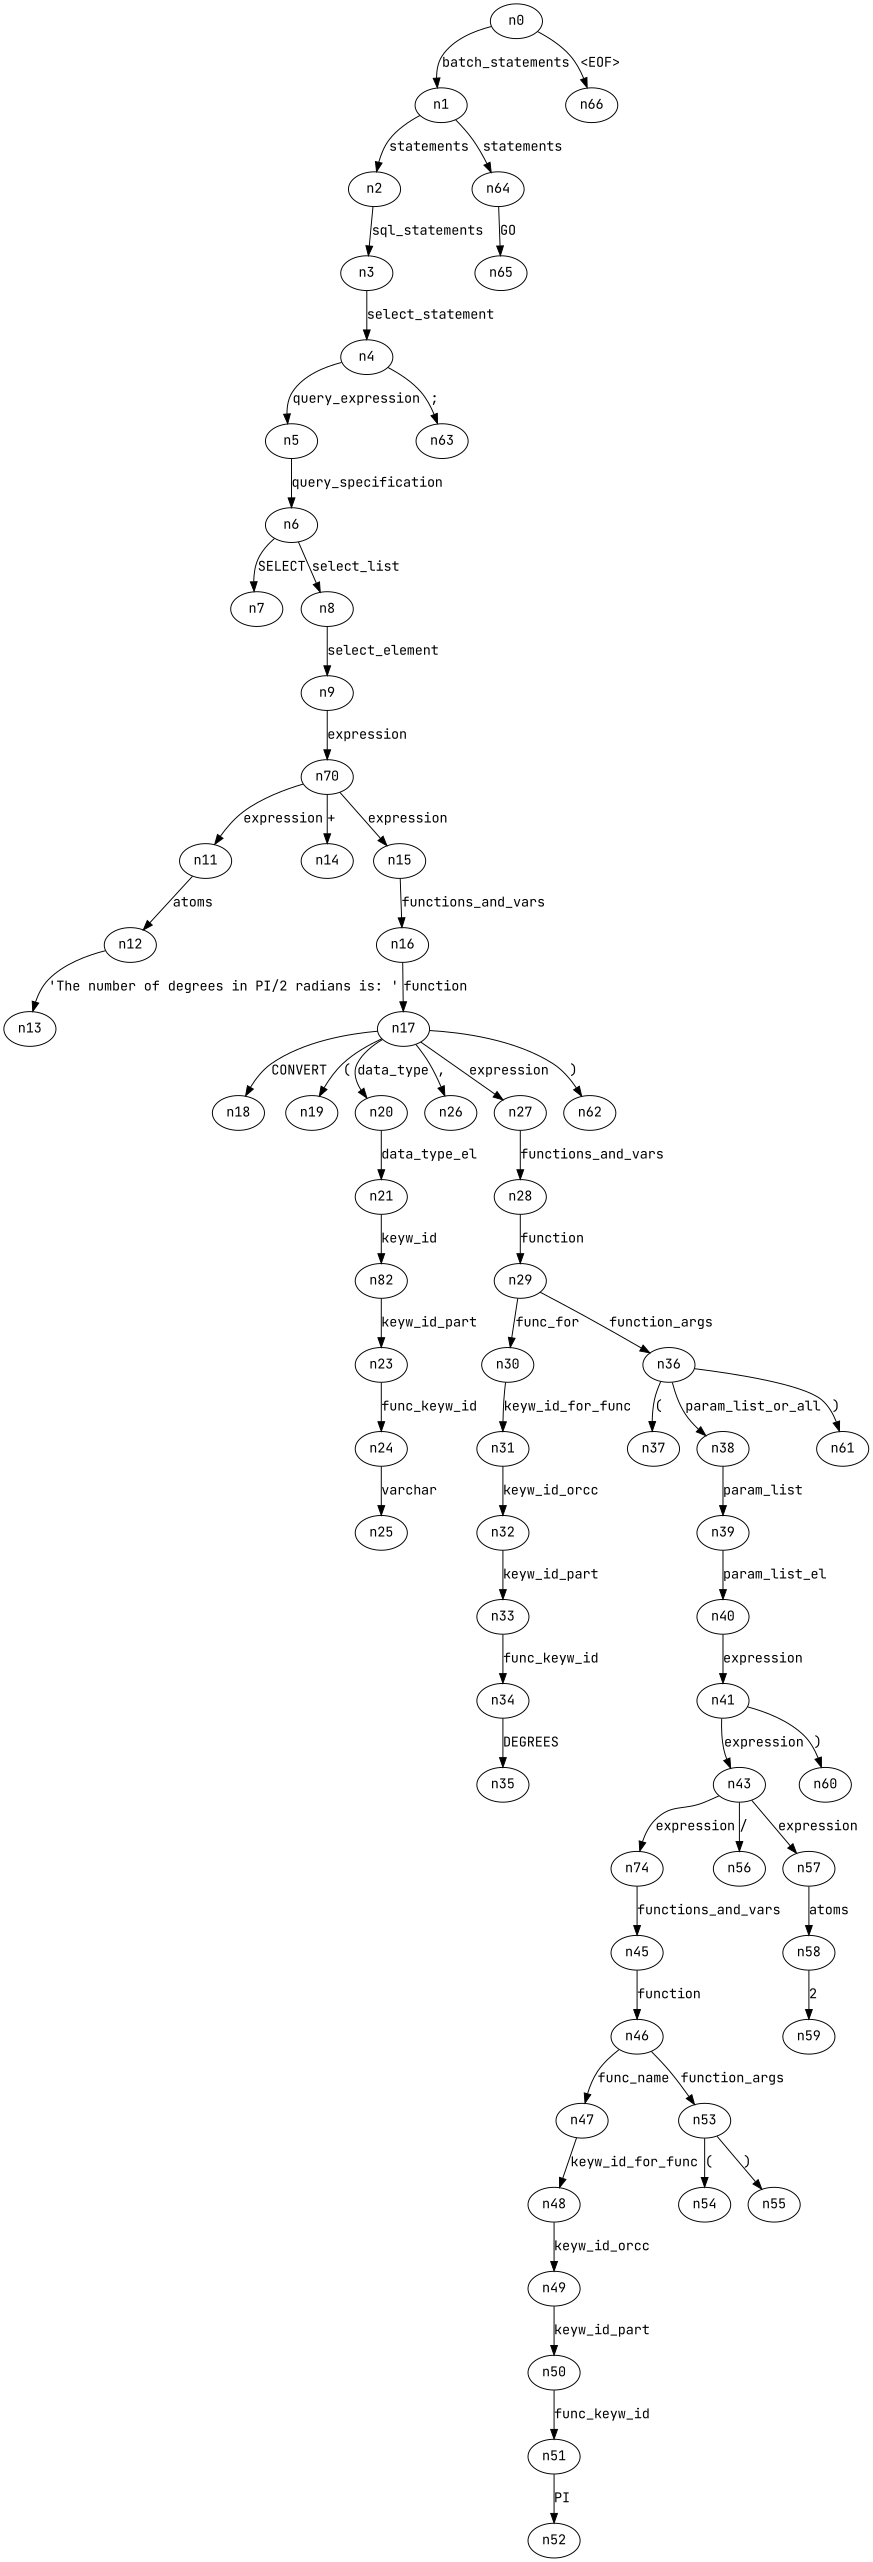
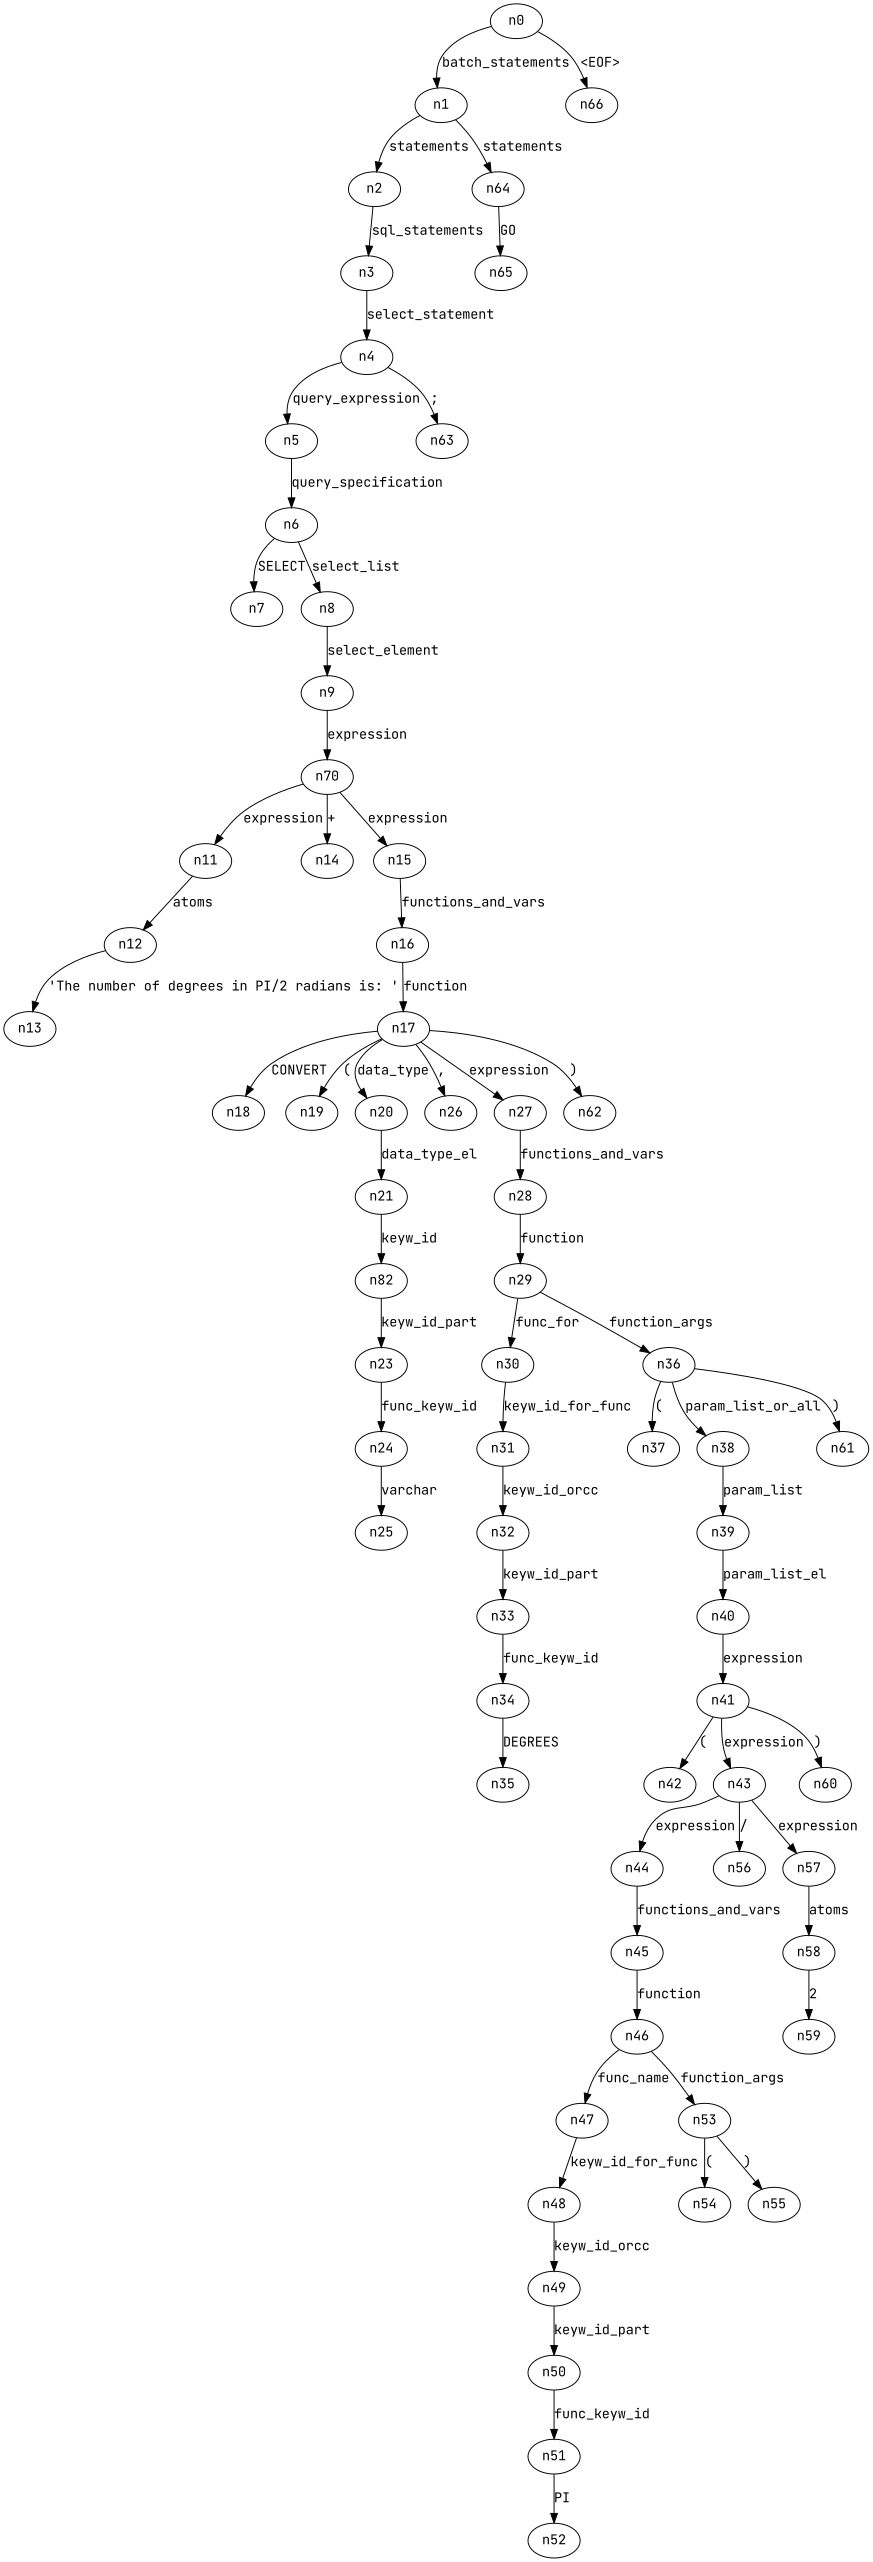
node "n42": added
node "n74": label "n74" -> "n44"
